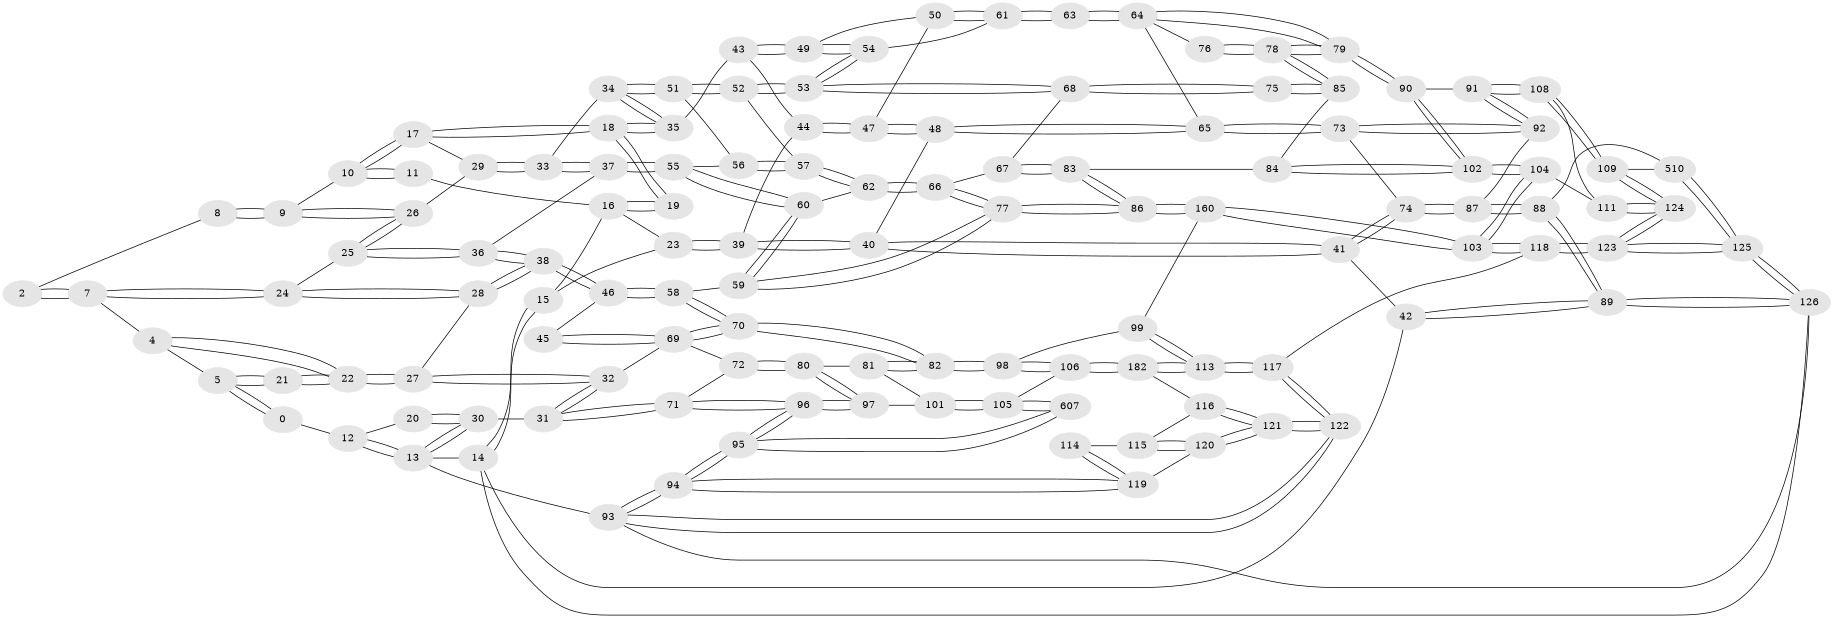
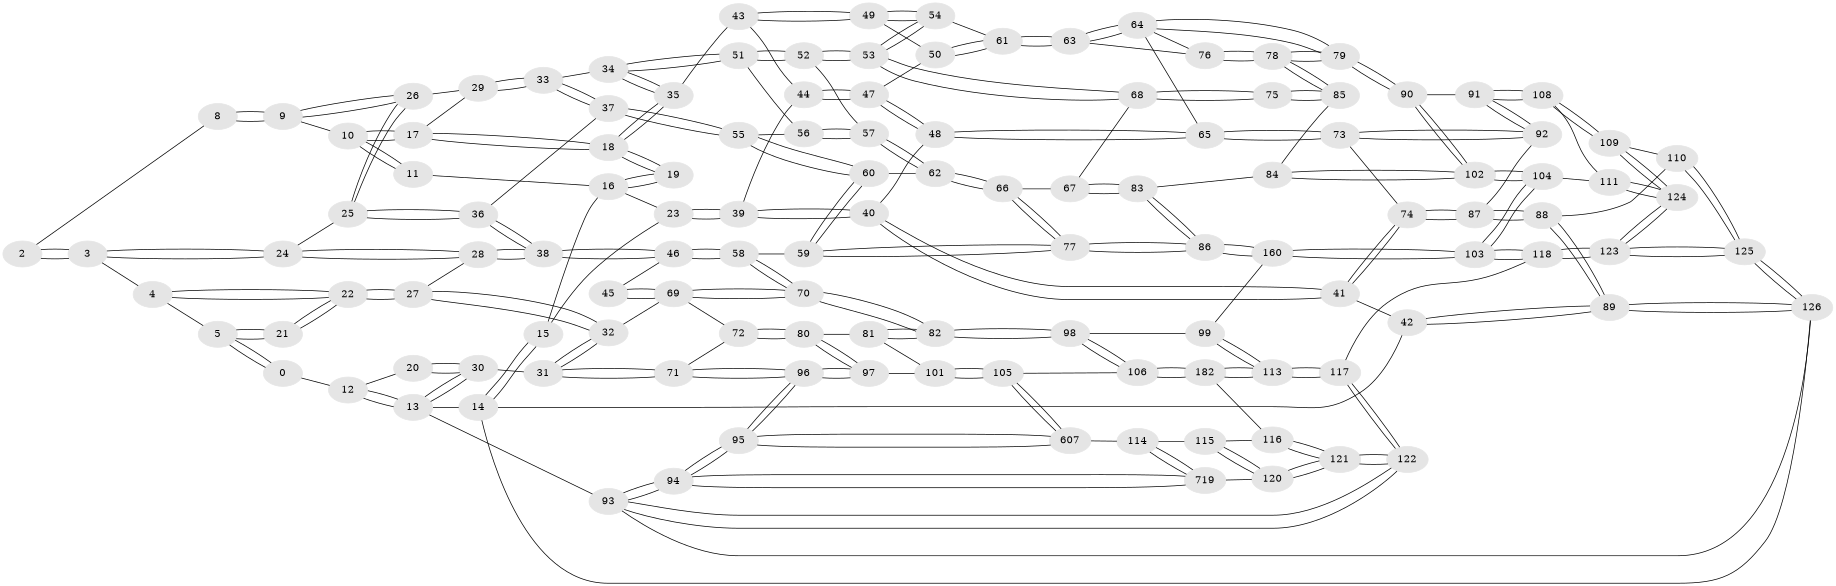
edge "63" -- "76": added
node "510": label "510" -> "110"
node "7": label "7" -> "3"
edge "607" -- "114": added
node "119": label "119" -> "719"
